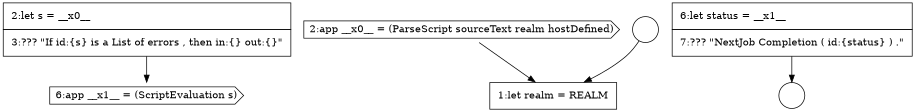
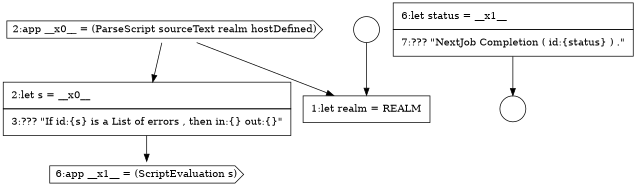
edge "2:app __x0__ = (ParseScript sourceText realm hostDefined)" -> "2:let s = __x0__": added
